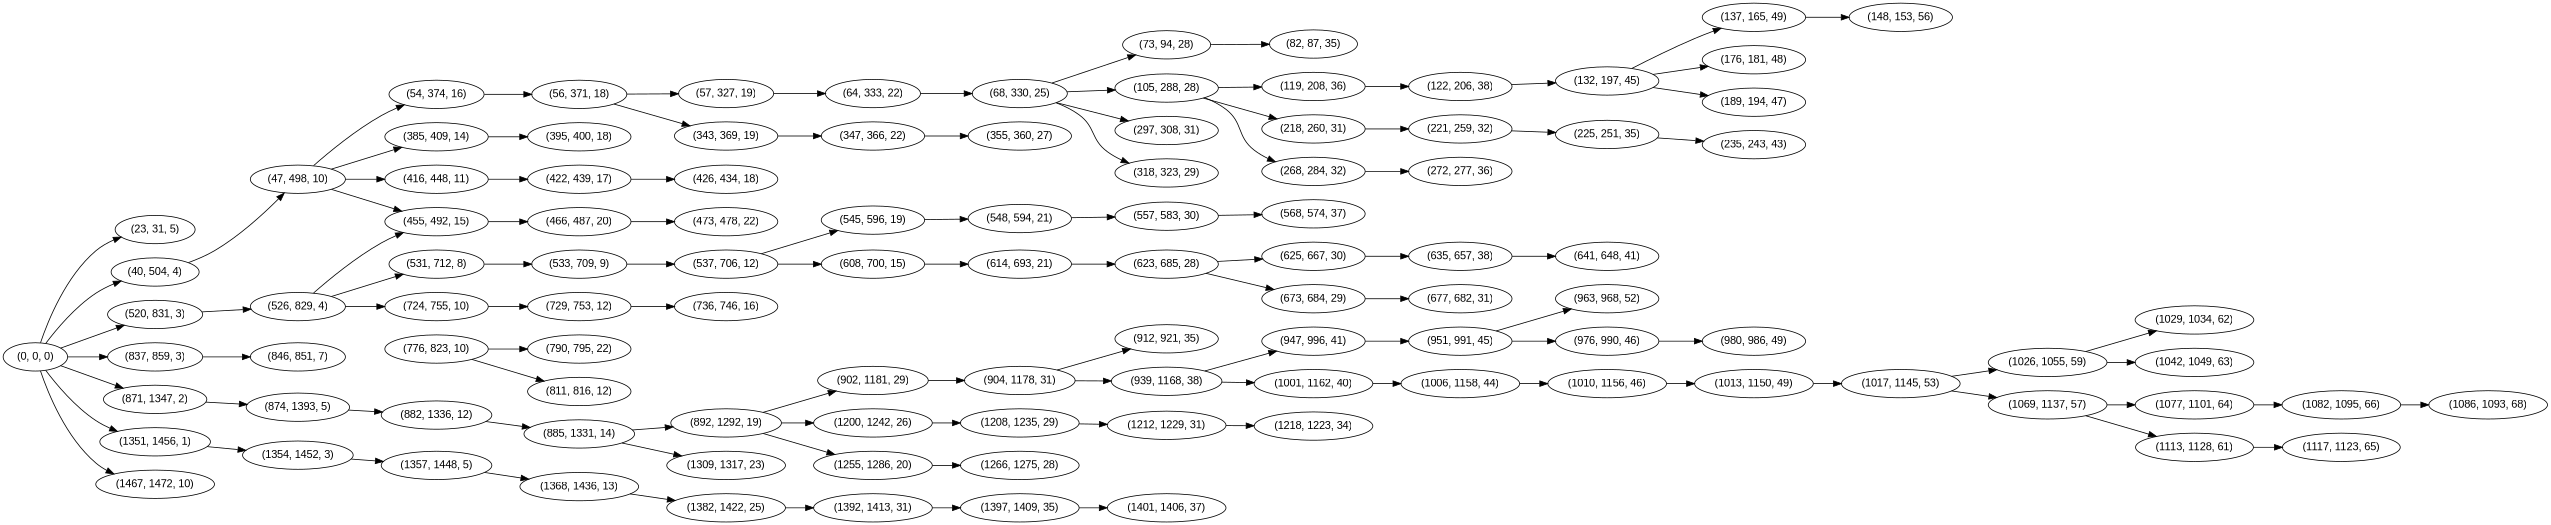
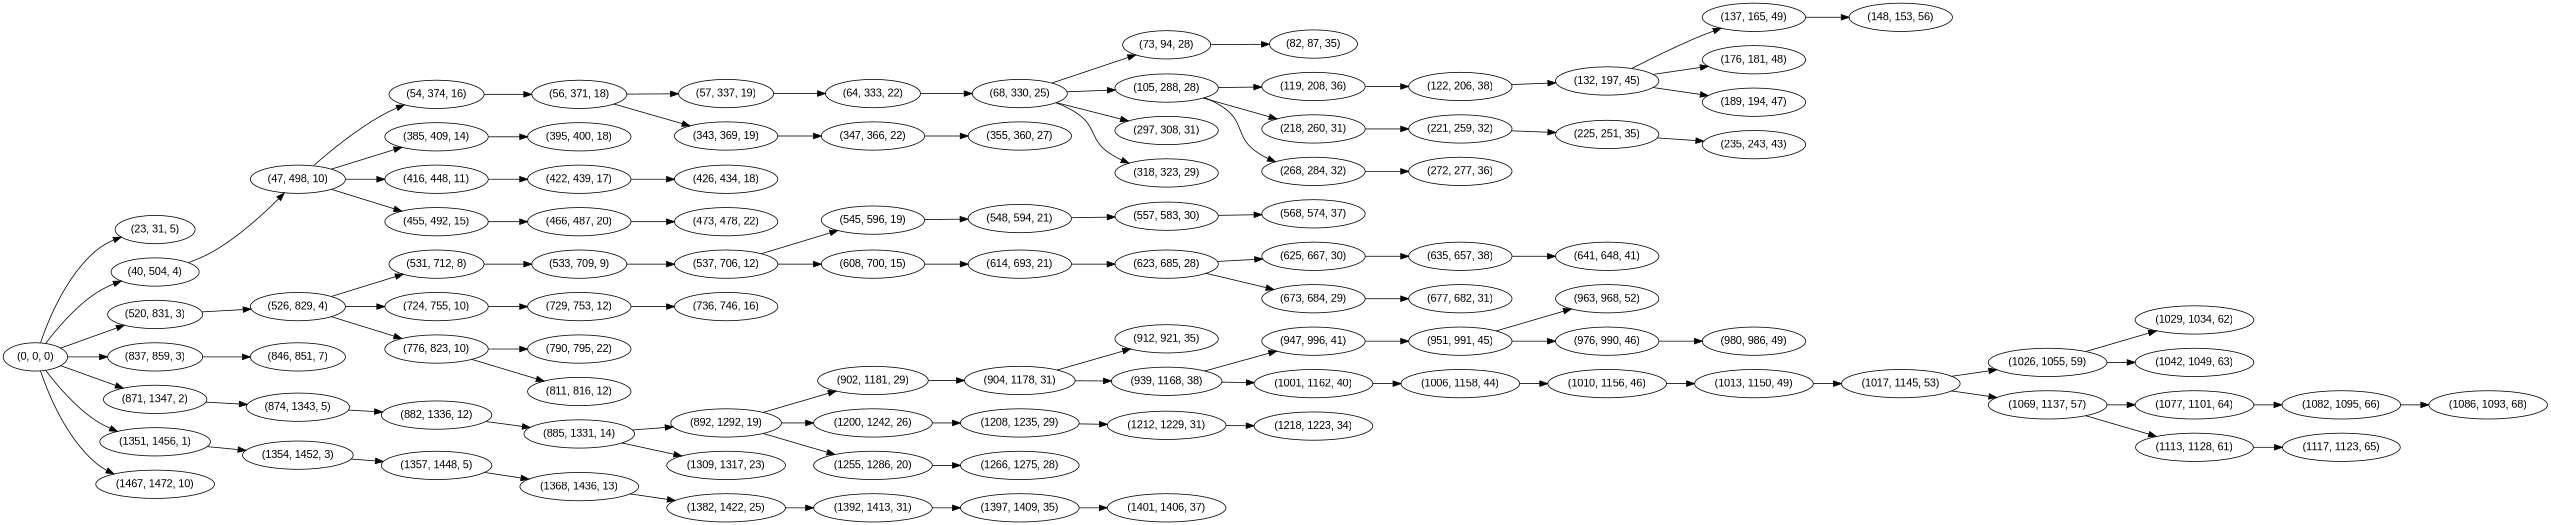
node "(57, 327, 19)": label "(57, 327, 19)" -> "(57, 337, 19)"
edge "(526, 829, 4)" -> "(455, 492, 15)": now "(526, 829, 4)" -> "(776, 823, 10)"
node "(874, 1393, 5)": label "(874, 1393, 5)" -> "(874, 1343, 5)"
